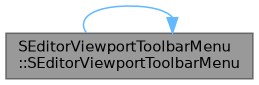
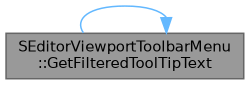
node "SEditorViewportToolbarMenu ::SEditorViewportToolbarMenu": label "SEditorViewportToolbarMenu ::SEditorViewportToolbarMenu" -> "SEditorViewportToolbarMenu ::GetFilteredToolTipText"
